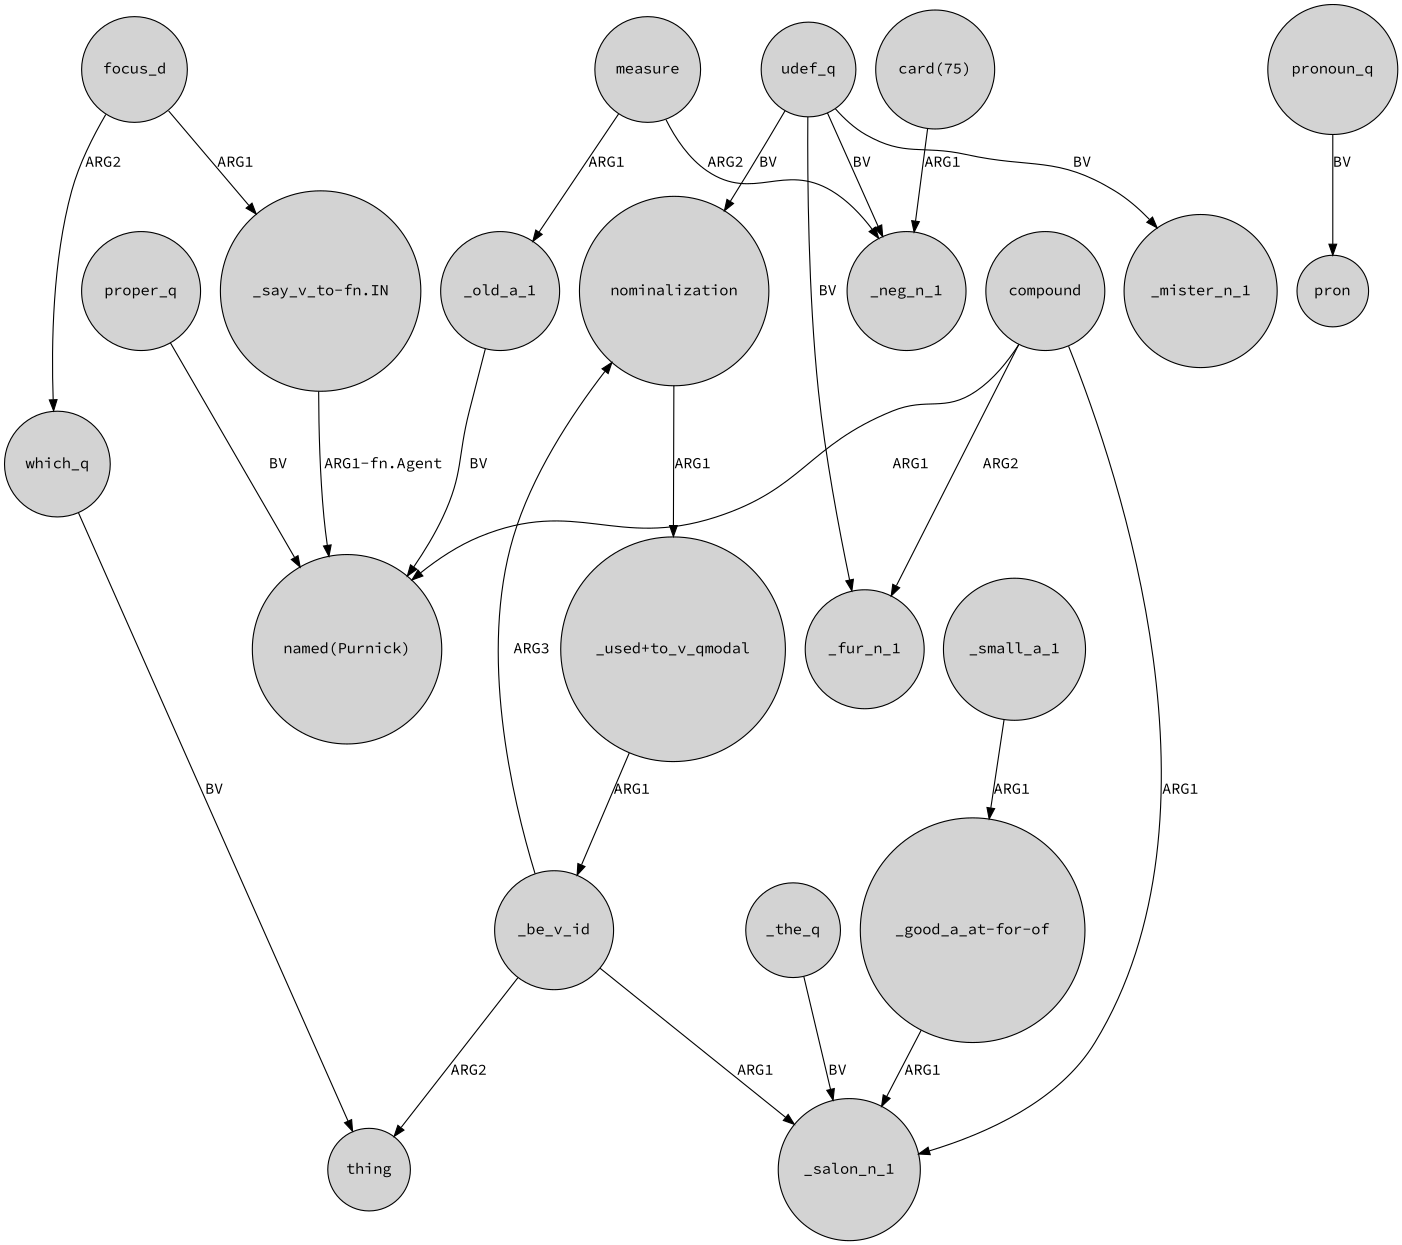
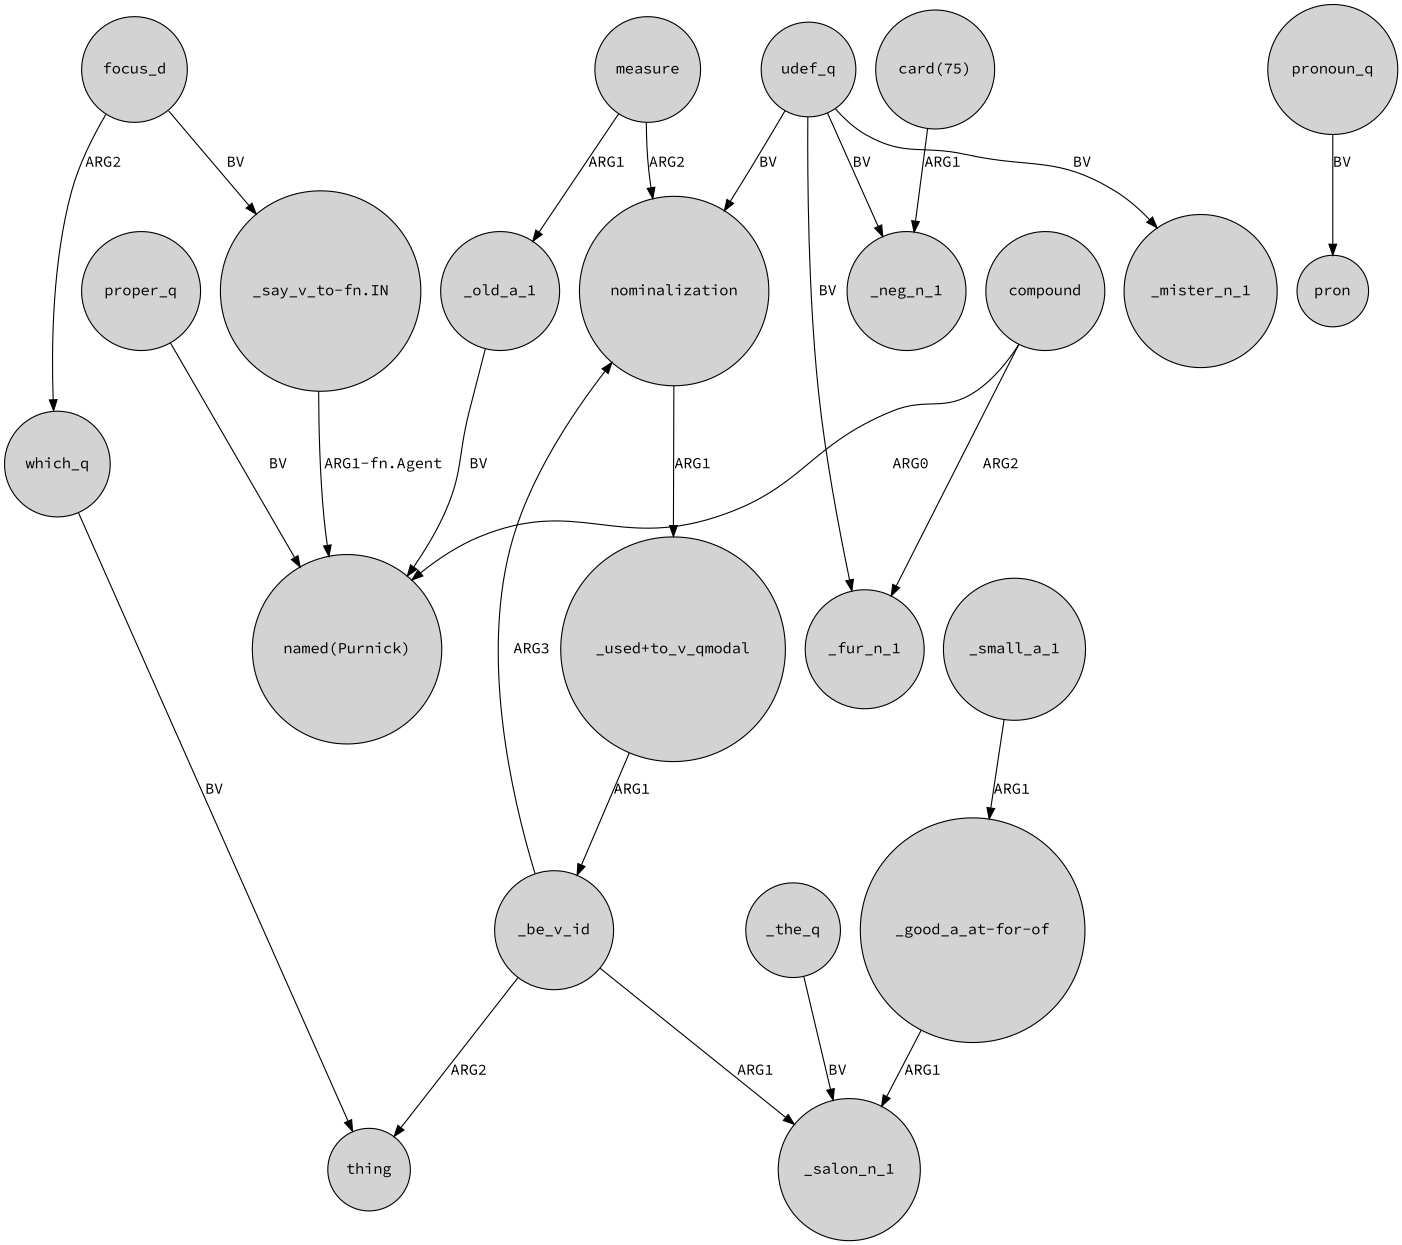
edge "focus_d" -> "_say_v_to-fn.IN": label "ARG1" -> "BV"
edge "measure" -> "_neg_n_1": now "measure" -> "nominalization"
edge "compound" -> "named(Purnick)": label "ARG1" -> "ARG0"
edge "compound" -> "_salon_n_1": removed, label "ARG1"
